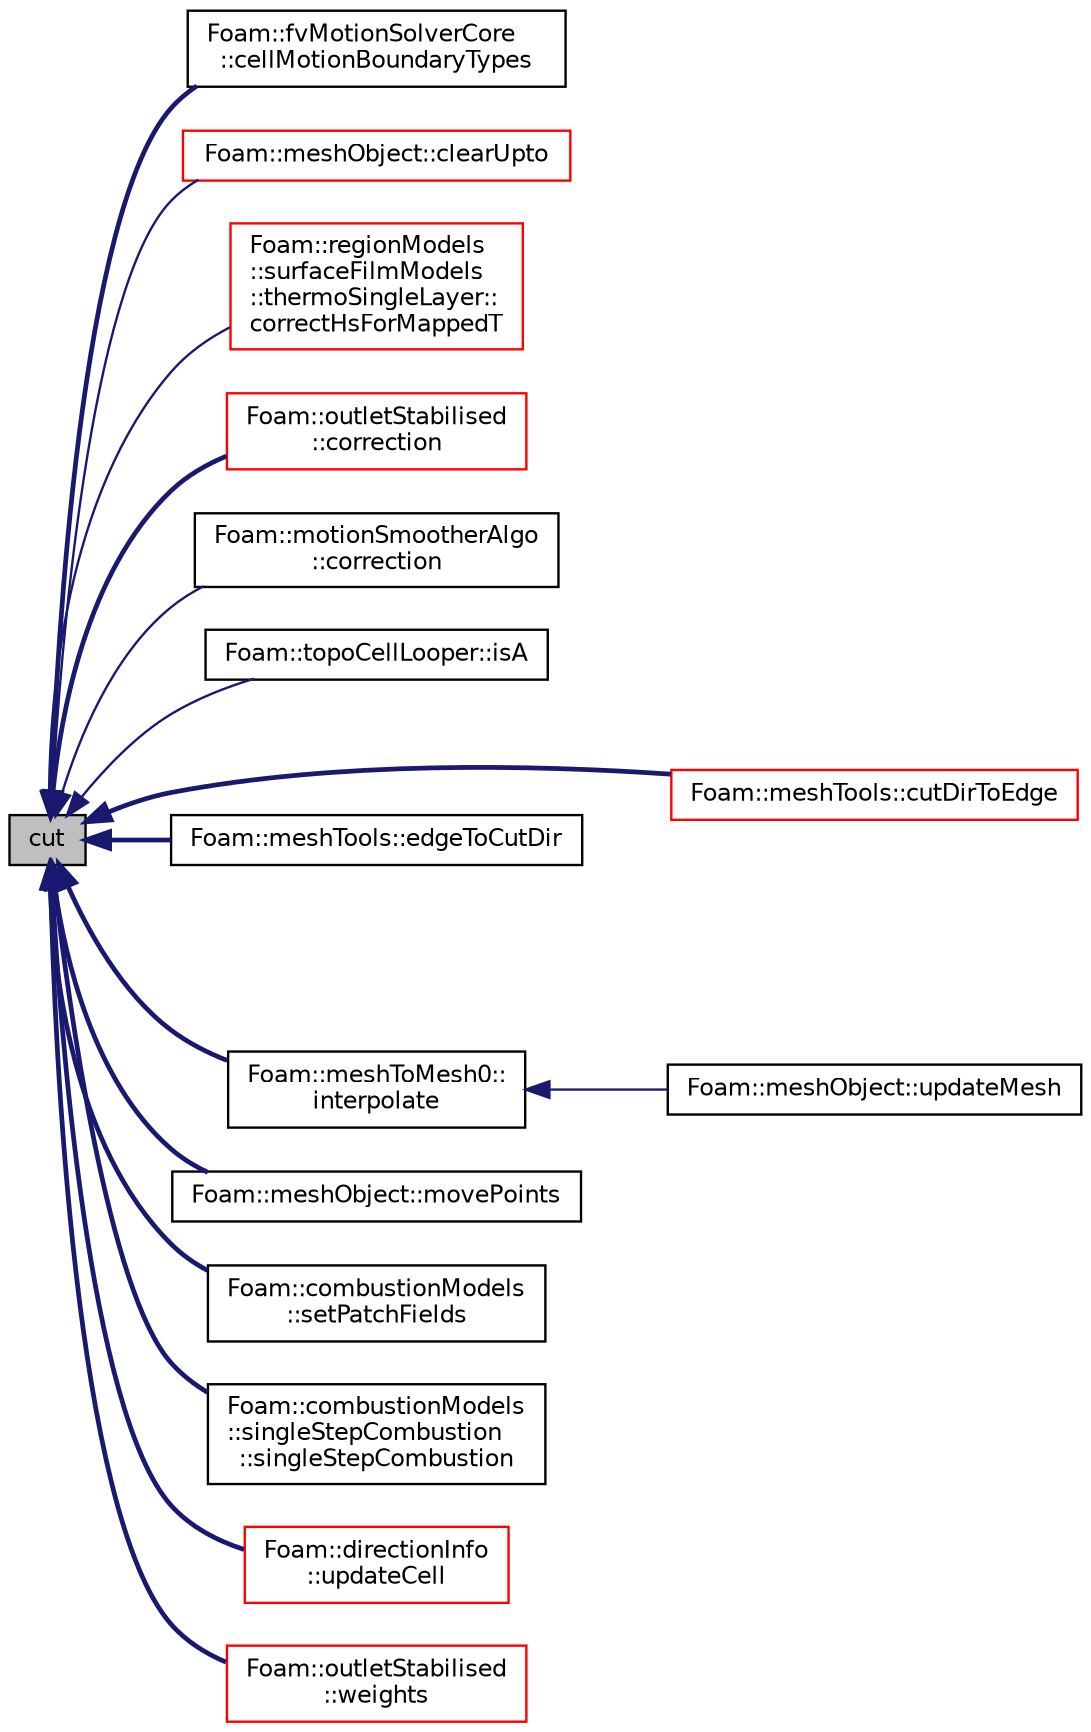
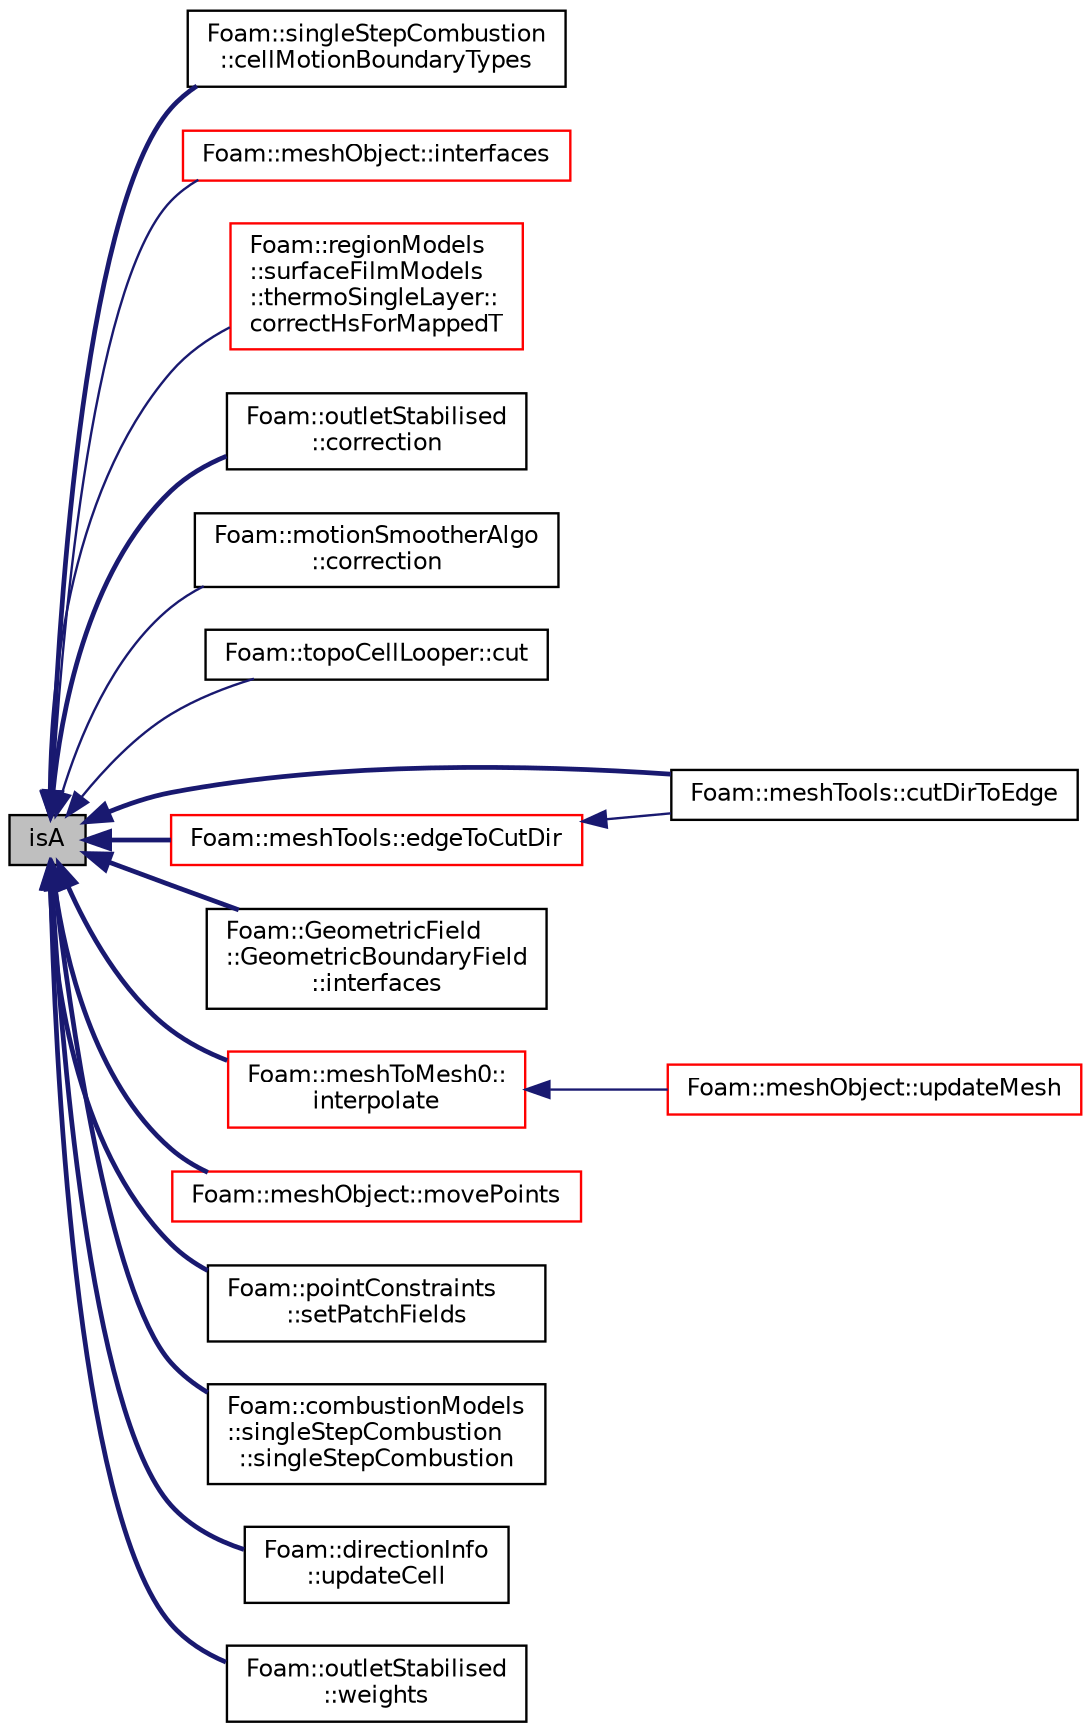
node "Foam::fvMotionSolverCore ::cellMotionBoundaryTypes": label "Foam::fvMotionSolverCore ::cellMotionBoundaryTypes" -> "Foam::singleStepCombustion ::cellMotionBoundaryTypes"
node "Foam::meshObject::clearUpto": label "Foam::meshObject::clearUpto" -> "Foam::meshObject::interfaces"
node "Foam::outletStabilised ::correction": color red -> black
node "Foam::topoCellLooper::isA": label "Foam::topoCellLooper::isA" -> "Foam::topoCellLooper::cut"
node "Foam::meshTools::cutDirToEdge": color red -> black
edge "Foam::meshTools::cutDirToEdge" -> "Foam::meshTools::edgeToCutDir": added
node "cut": label "cut" -> "isA"
node "Foam::meshTools::edgeToCutDir": color black -> red
node "Foam::GeometricField ::GeometricBoundaryField ::interfaces": added
node "Foam::meshToMesh0:: interpolate": color black -> red
node "Foam::meshObject::updateMesh": color black -> red
node "Foam::meshObject::movePoints": color black -> red
node "Foam::combustionModels ::setPatchFields": label "Foam::combustionModels ::setPatchFields" -> "Foam::pointConstraints ::setPatchFields"
node "Foam::directionInfo ::updateCell": color red -> black
node "Foam::outletStabilised ::weights": color red -> black
